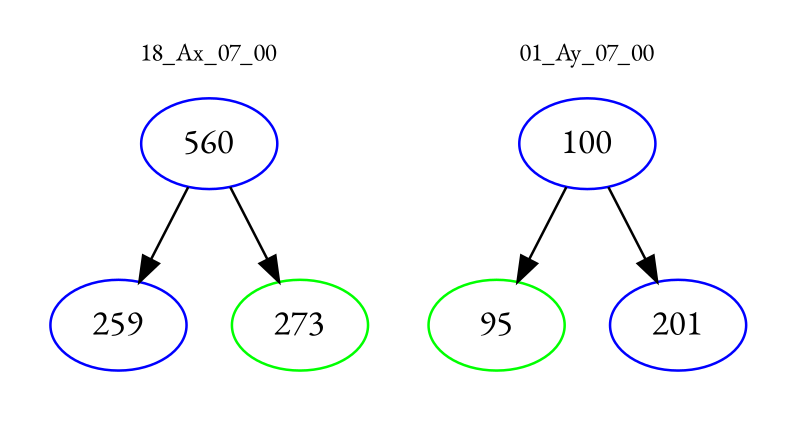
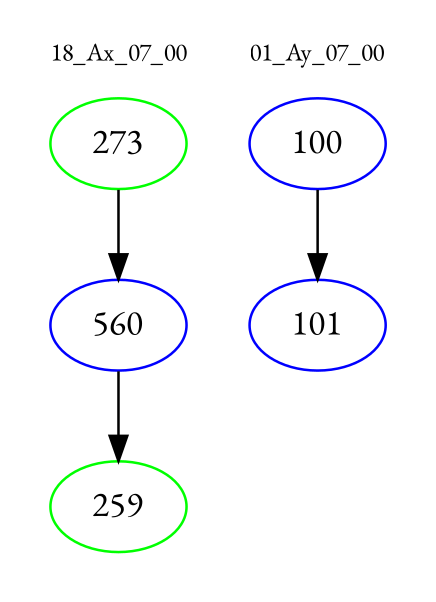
edge "560" -> "273": reversed
node "259": color blue -> green
node "95": removed
node "201": label "201" -> "101"
